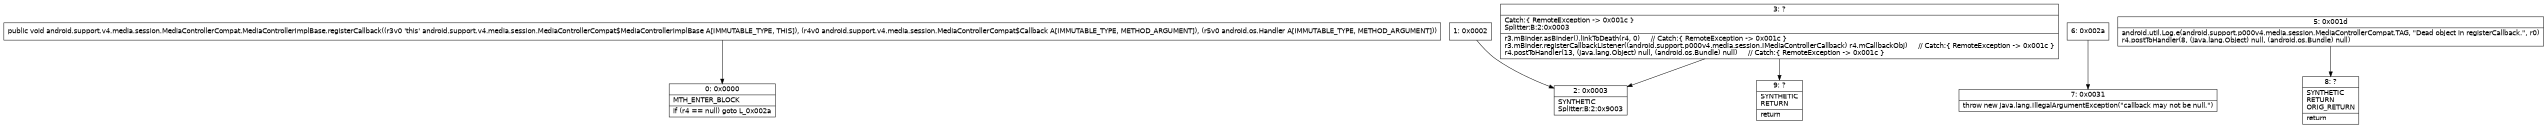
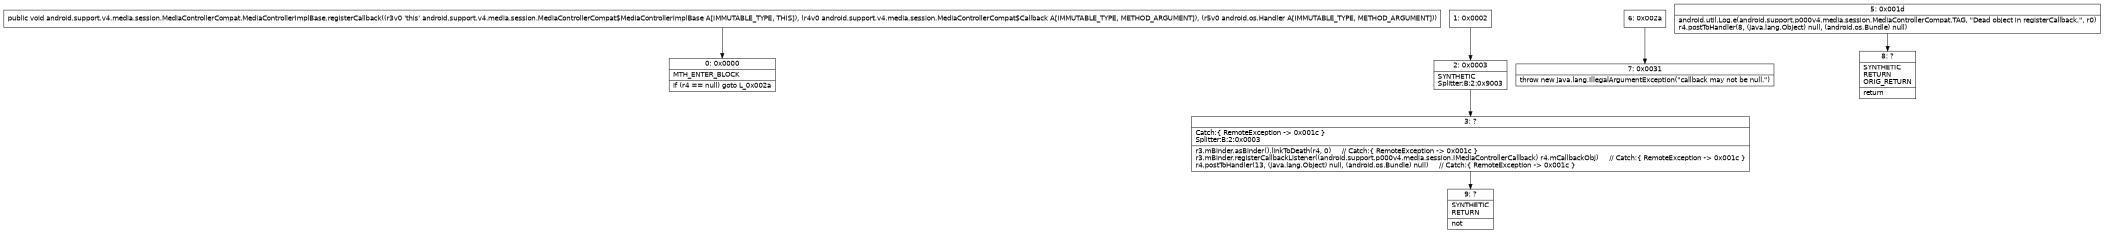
edge "3: ?" -> "2: 0x0003": reversed
node "9: ?": text "return" -> "not"
